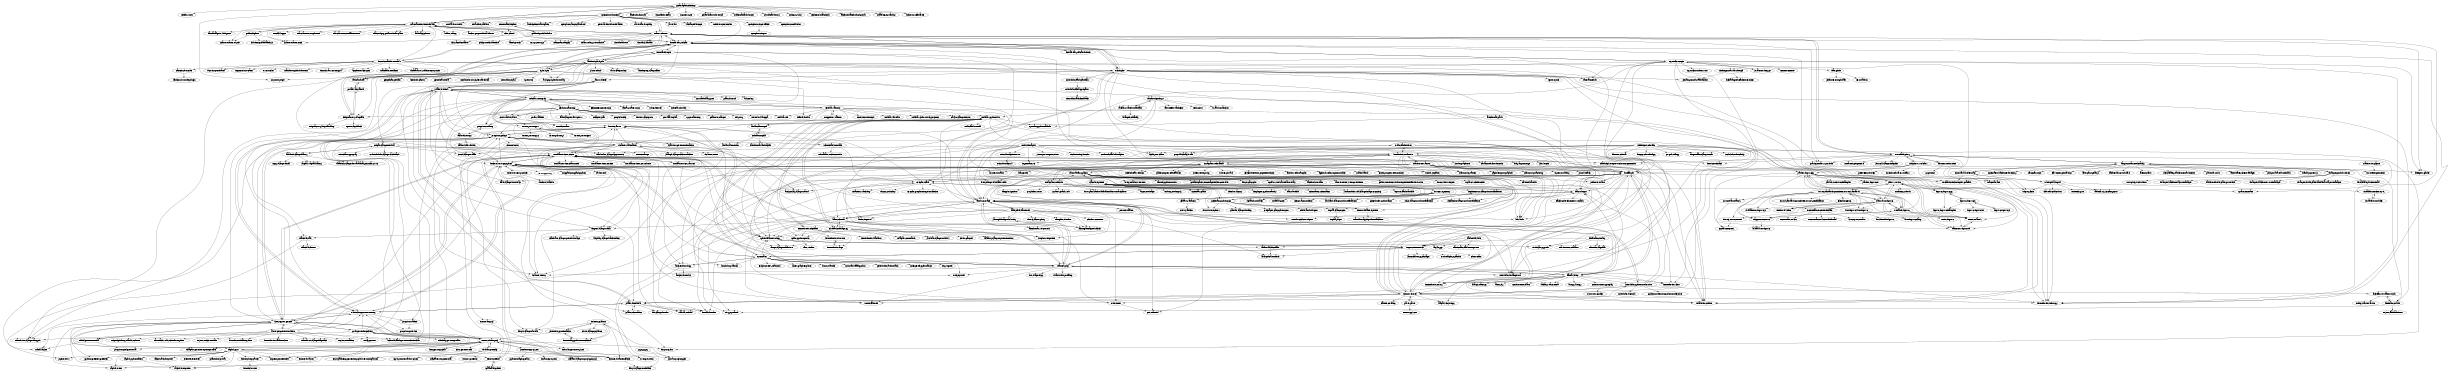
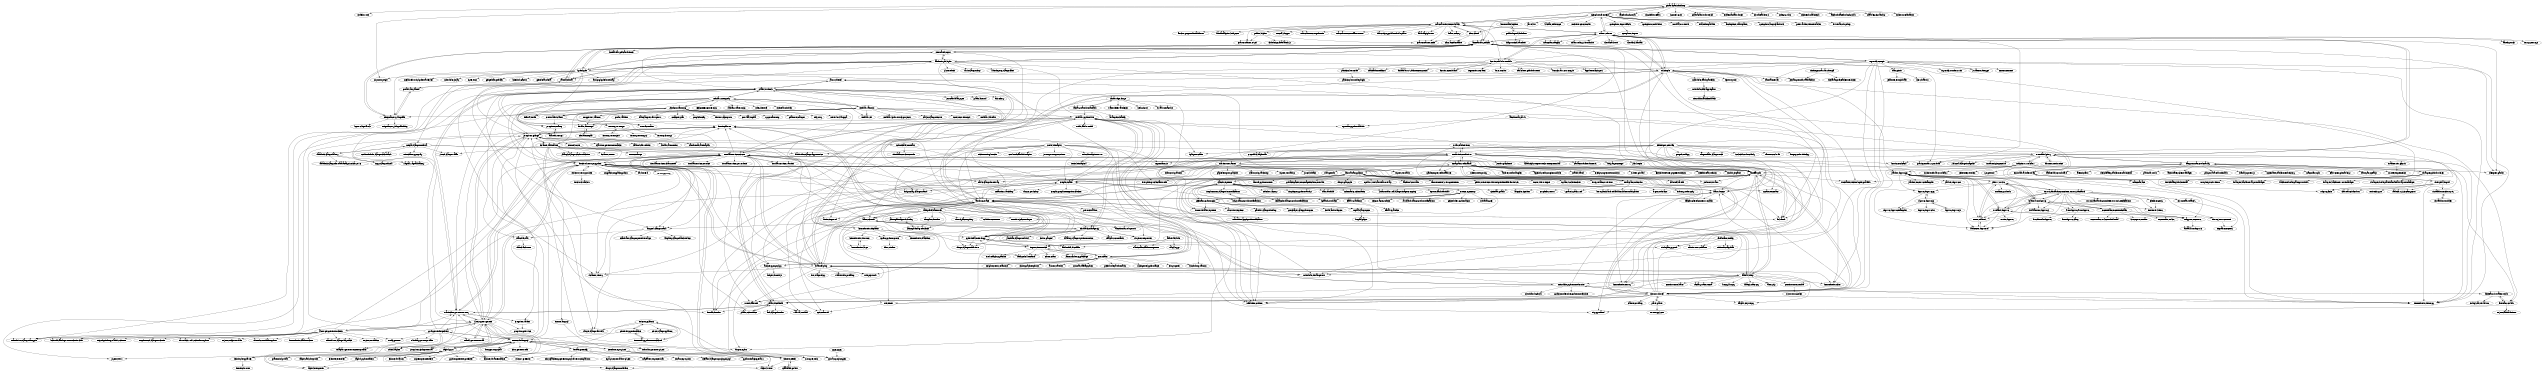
node "Cue1ty/aiofcm": label "Cue1ty/aiofcm" -> "Fatal1ty/aiofcm"
node "andyet/thoonk.py": label "andyet/thoonk.py" -> "andyet/pymysql.py"
node "ContinuumIO/typogrify": label "ContinuumIO/typogrify" -> "ContinuumIO/numba"
node "stephenmcd/django-socketio": added
